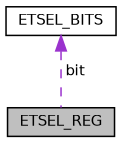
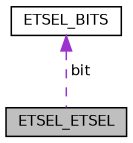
node "ETSEL_REG": label "ETSEL_REG" -> "ETSEL_ETSEL"
